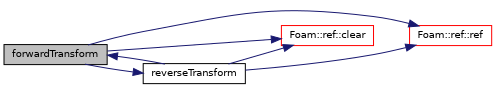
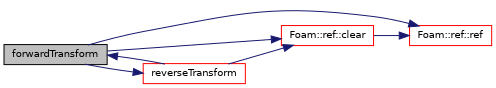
edge "reverseTransform" -> "Foam::ref::ref": now "Foam::ref::clear" -> "Foam::ref::ref"
node "reverseTransform": color black -> red
